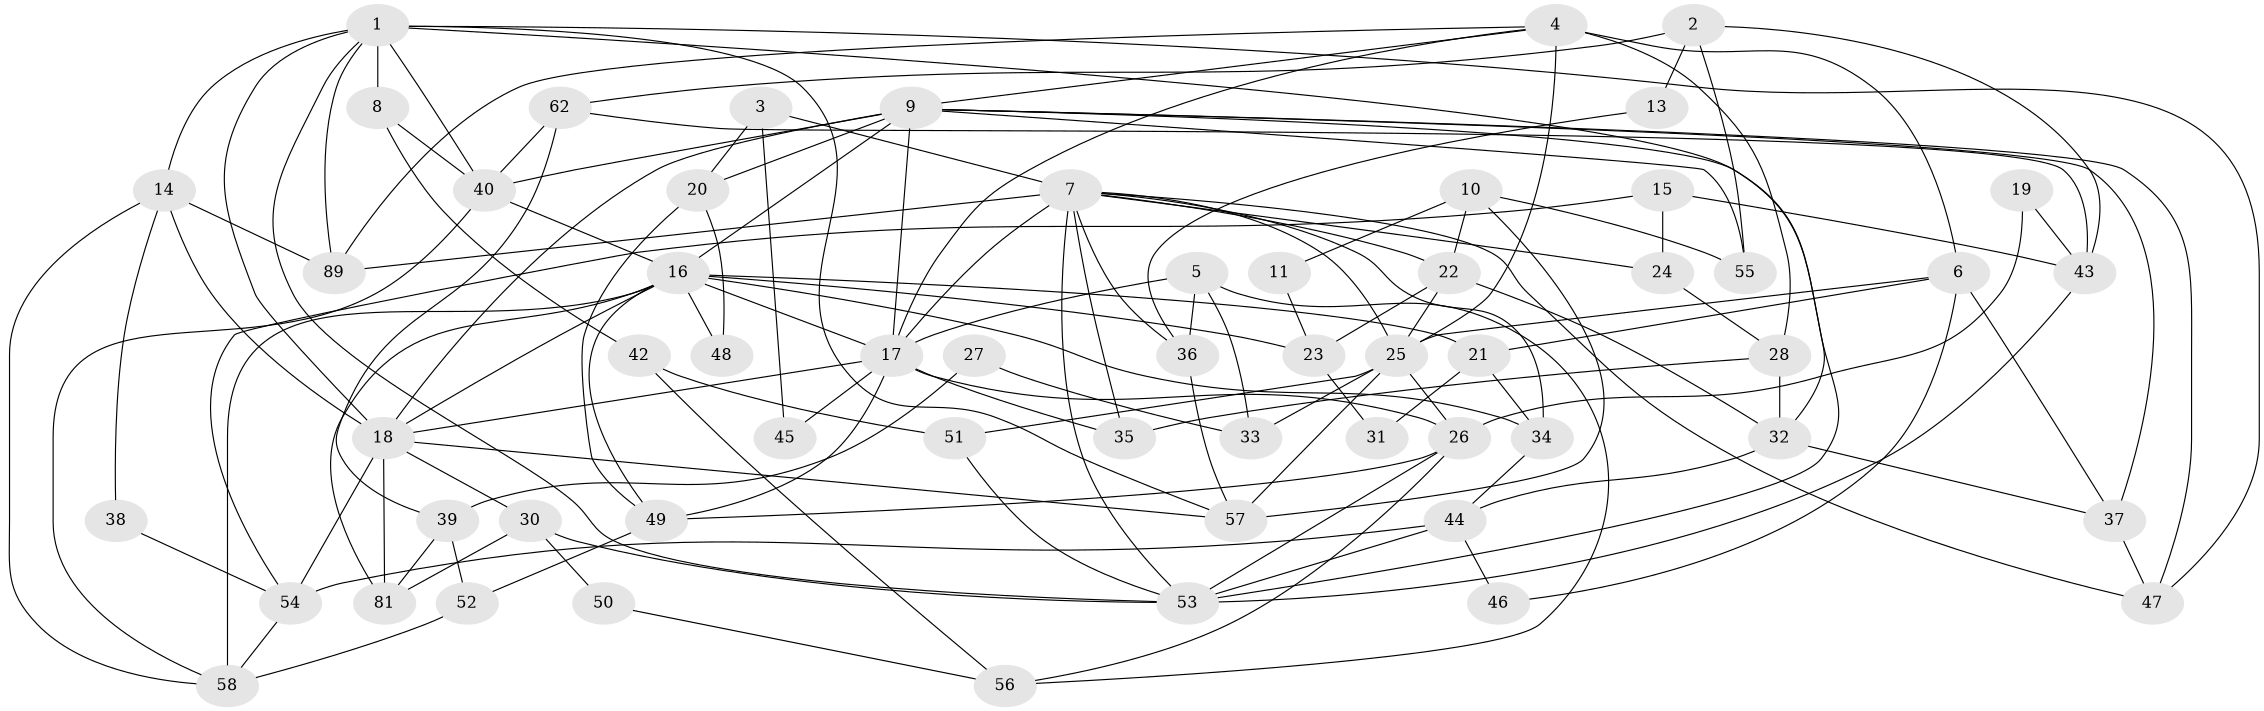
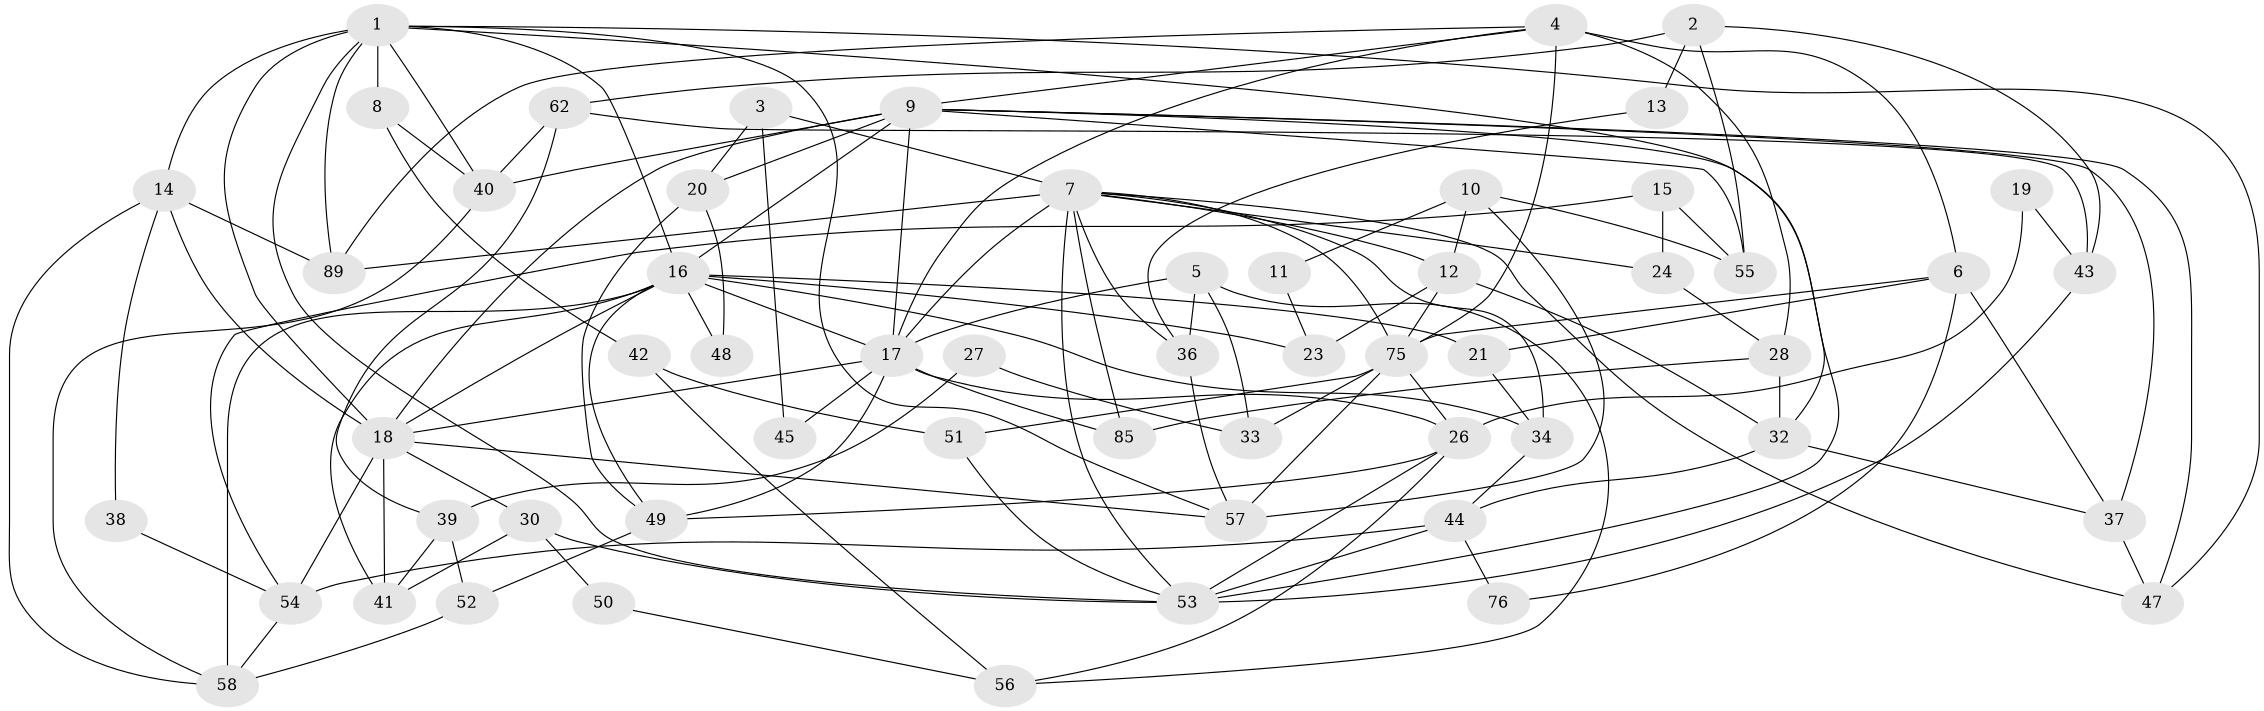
edge "15" -- "43": now "15" -- "55"
edge "40" -- "16": now "1" -- "16"
node "22": label "22" -> "12"
node "25": label "25" -> "75"
node "35": label "35" -> "85"
node "31": removed
node "81": label "81" -> "41"
node "46": label "46" -> "76"
